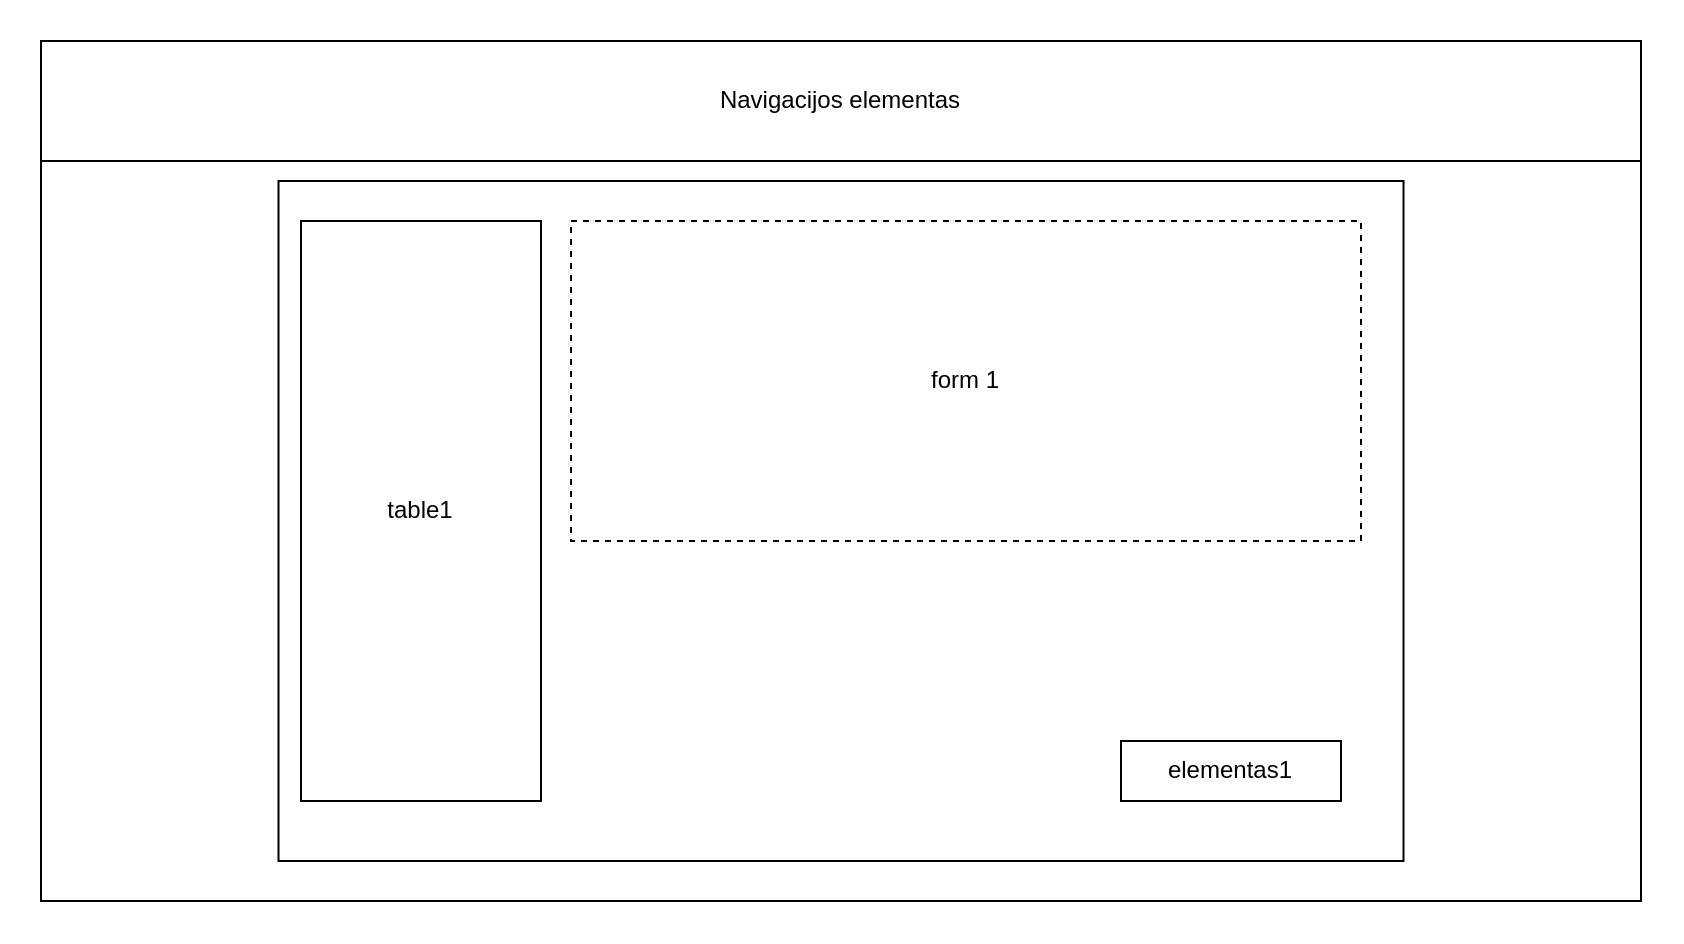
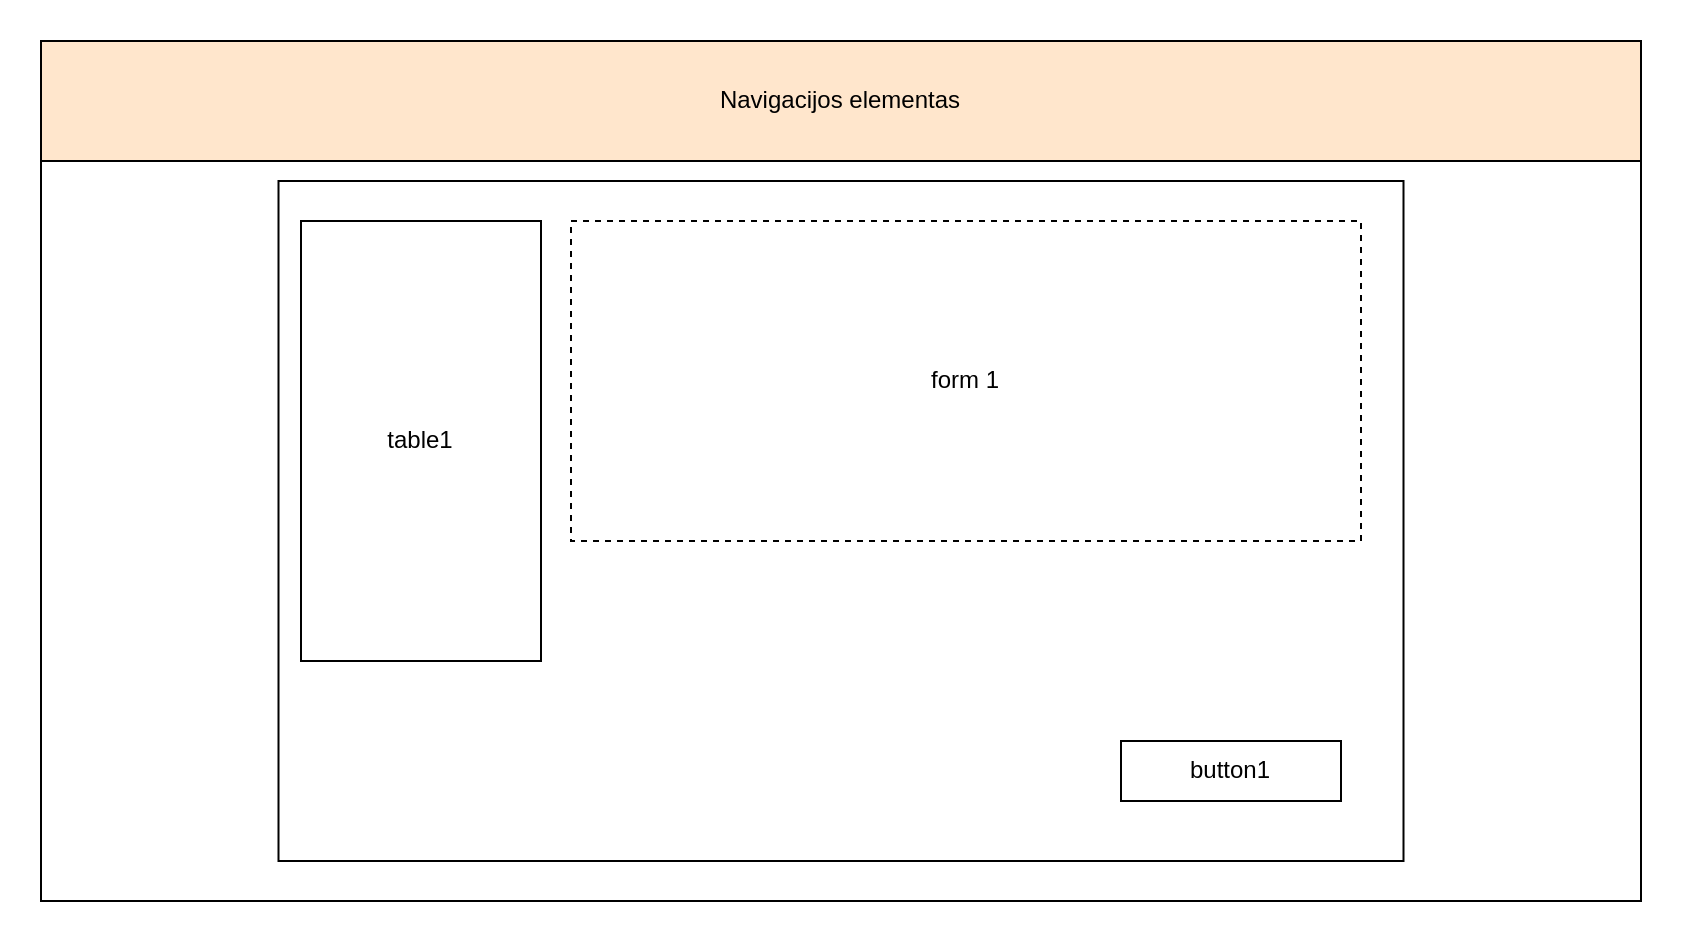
node "Navigacijos elementas": fillcolor #ffffff -> #ffe6cc
node "table1": size 240x580 -> 240x440
node "elementas1": label "elementas1" -> "button1"
